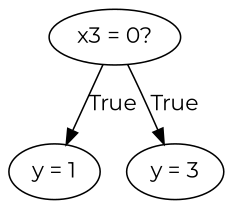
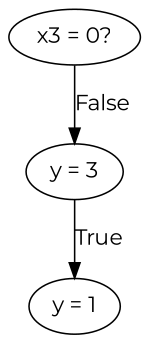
edge "x3 = 0?" -> "y = 1": now "y = 3" -> "y = 1"
edge "x3 = 0?" -> "y = 3": label "True" -> "False"
